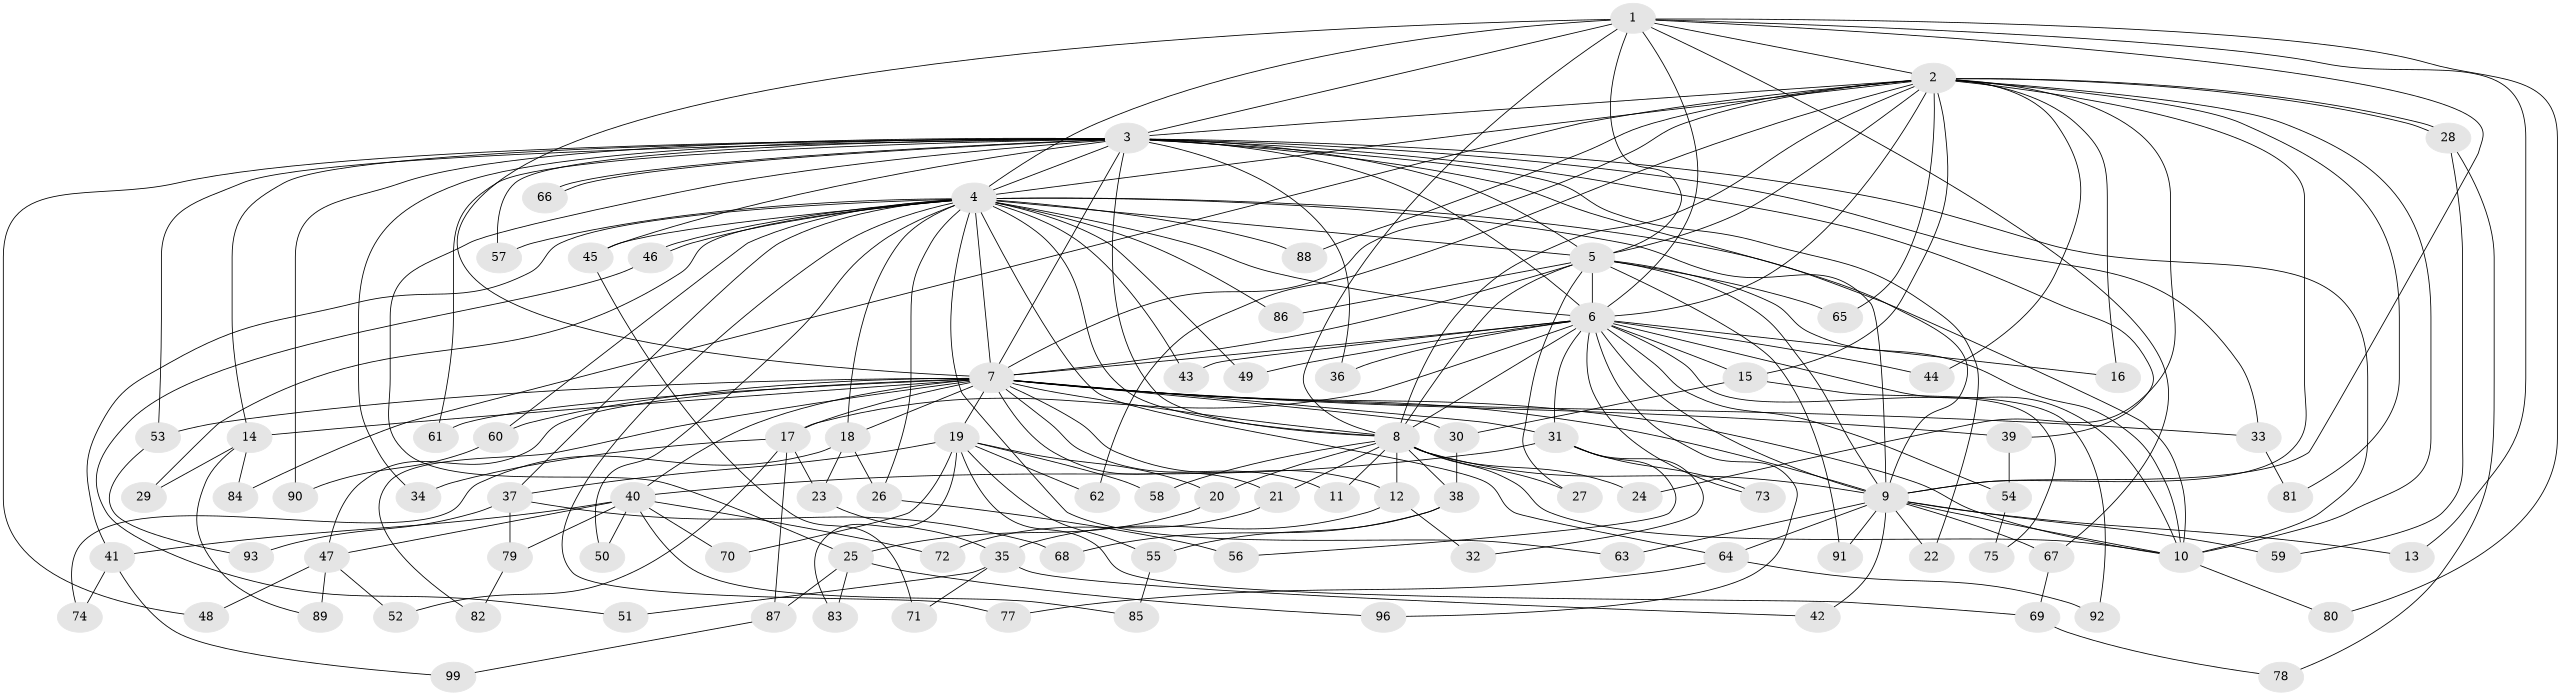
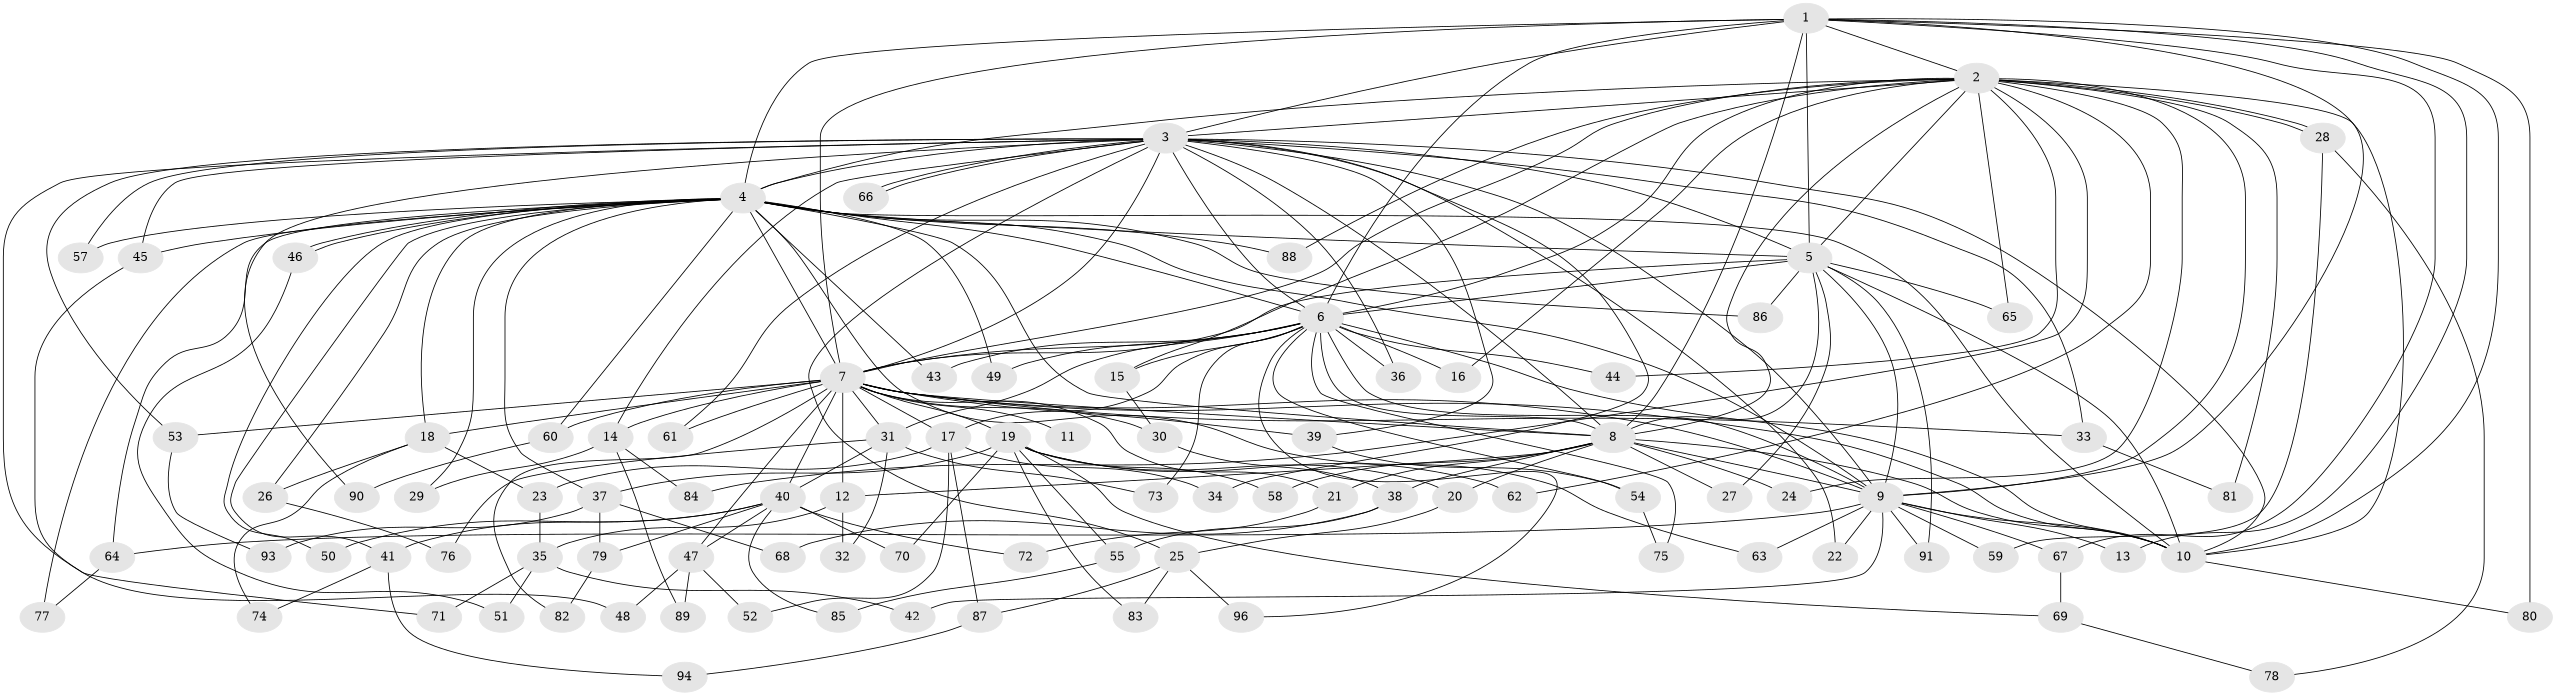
edge "1" -- "10": added
edge "8" -- "11": removed
node "56": label "56" -> "76"
node "92": removed
node "99": label "99" -> "94"
